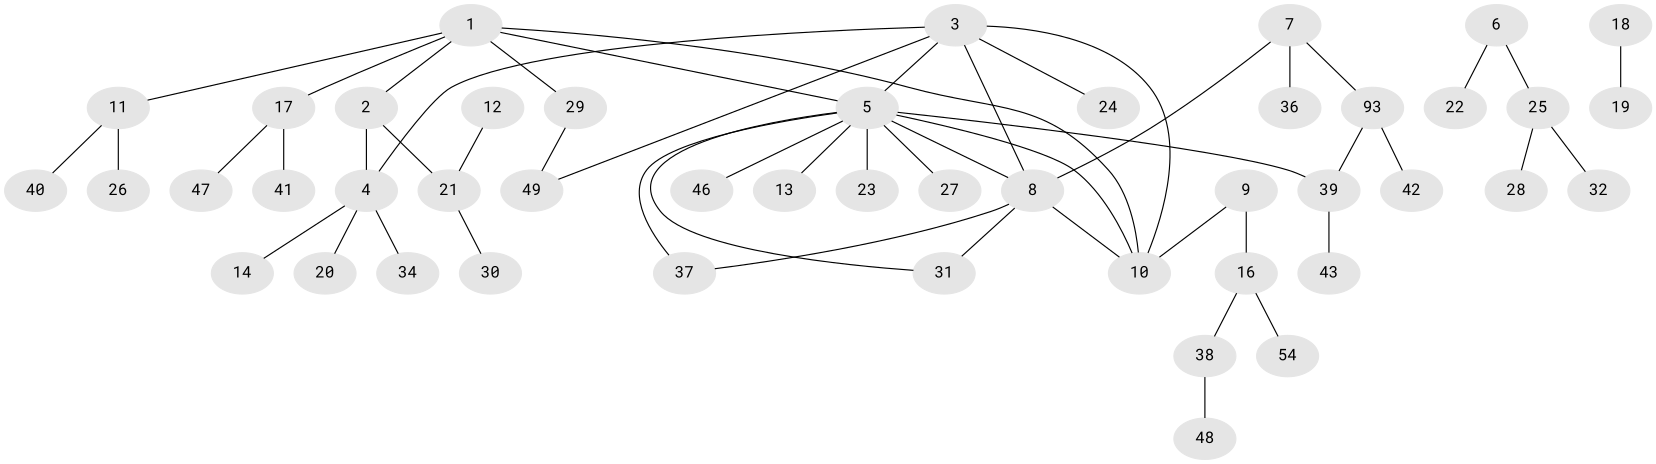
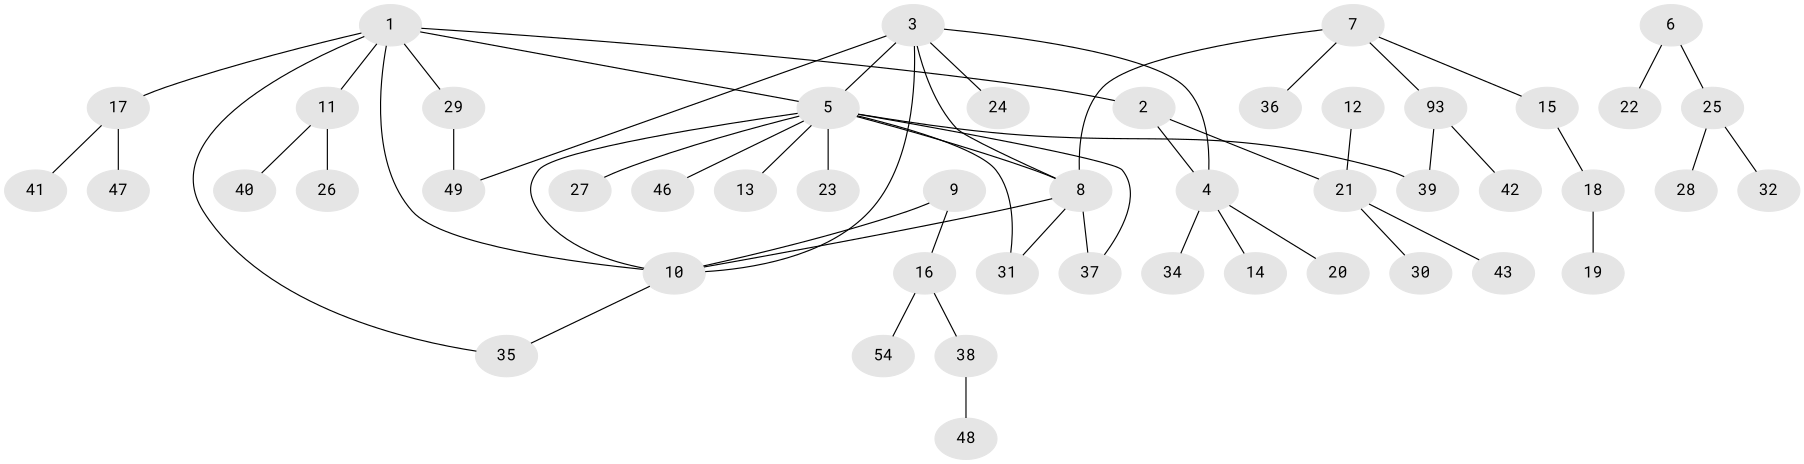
node "15": added
edge "39" -- "43": now "21" -- "43"
node "35": added
